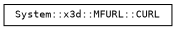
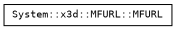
node "System::x3d::MFURL::CURL": label "System::x3d::MFURL::CURL" -> "System::x3d::MFURL::MFURL"
